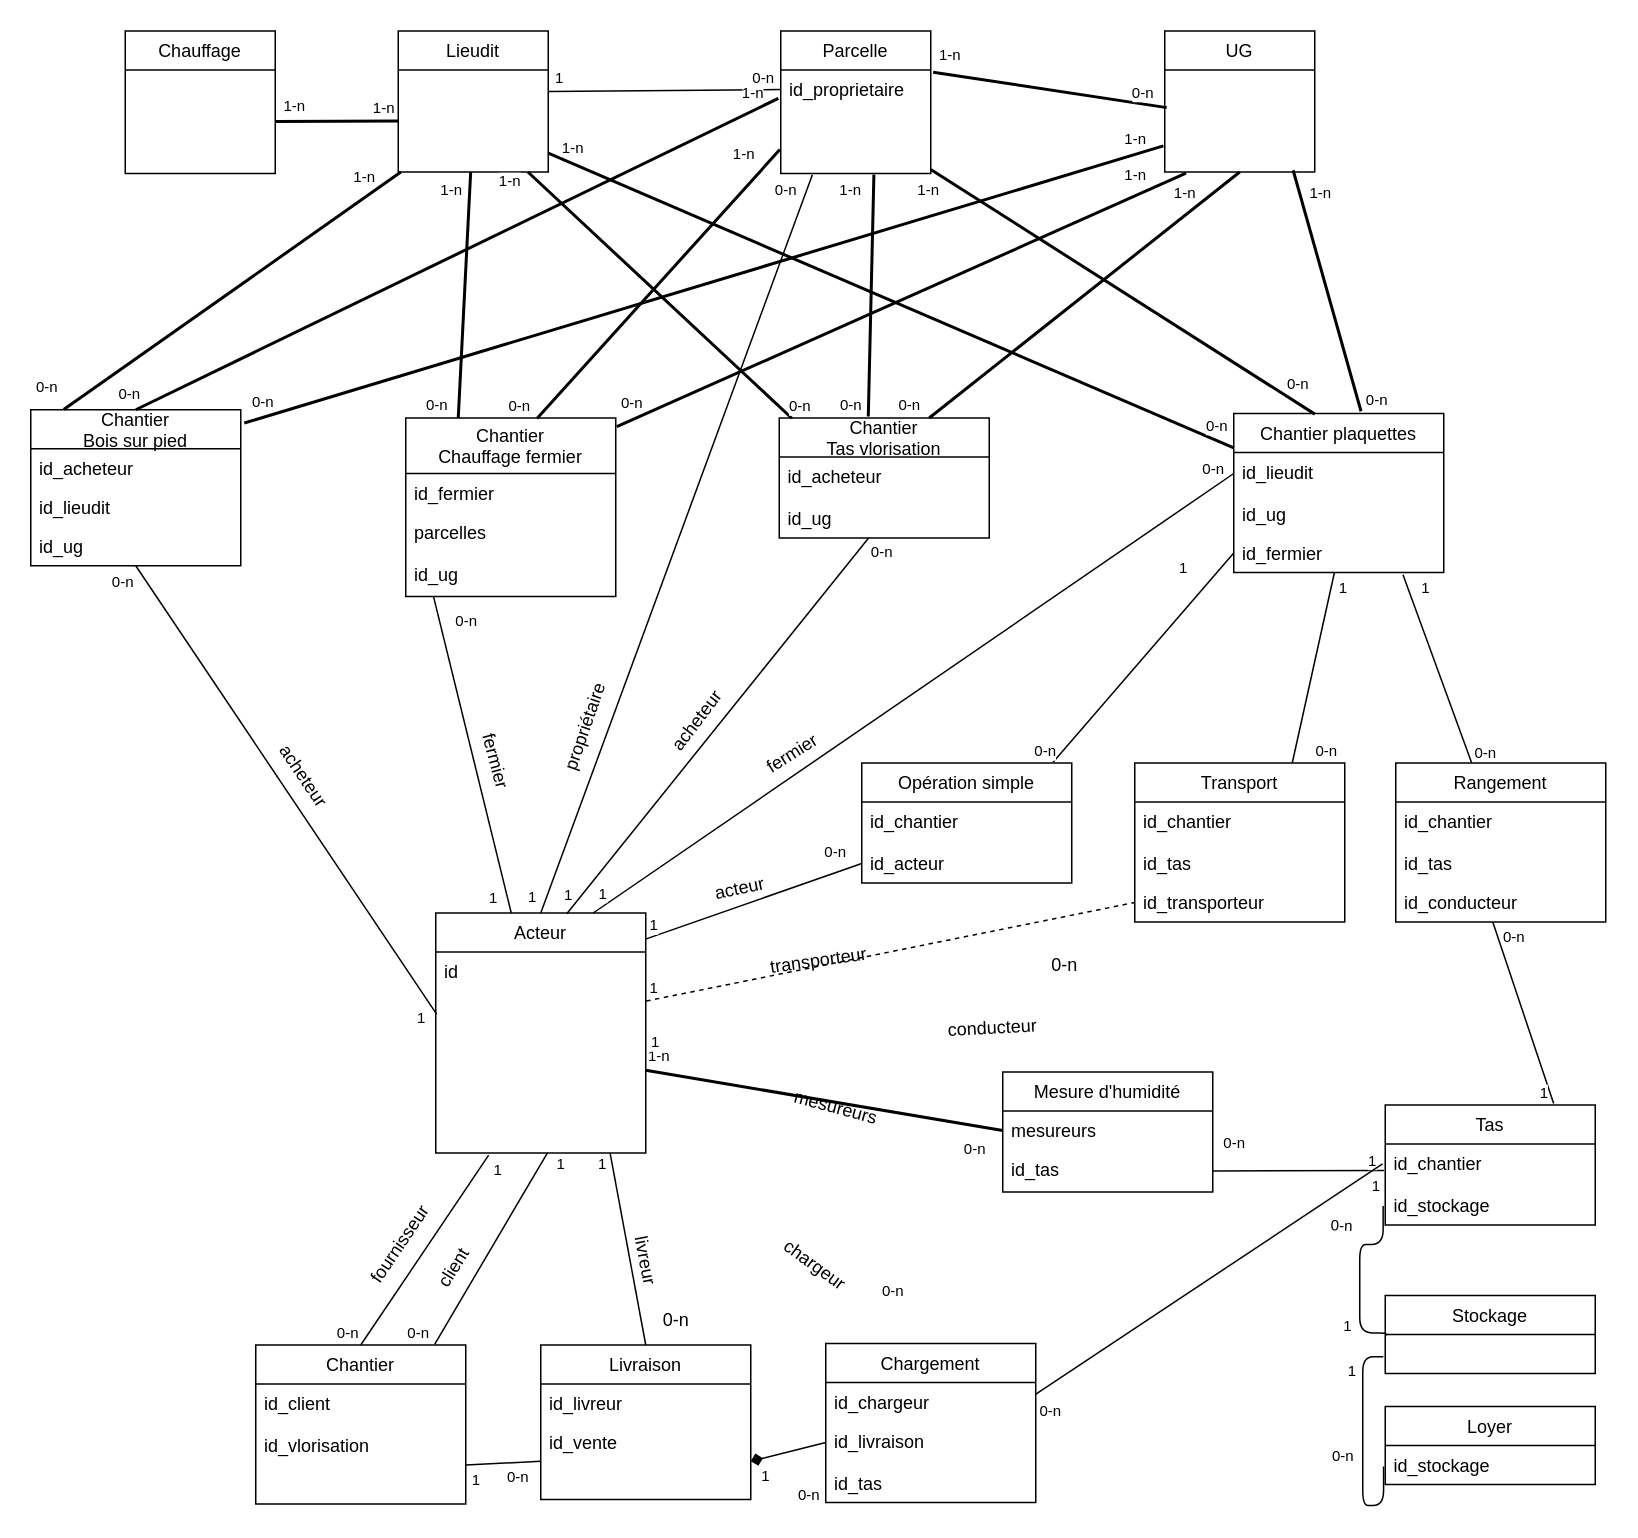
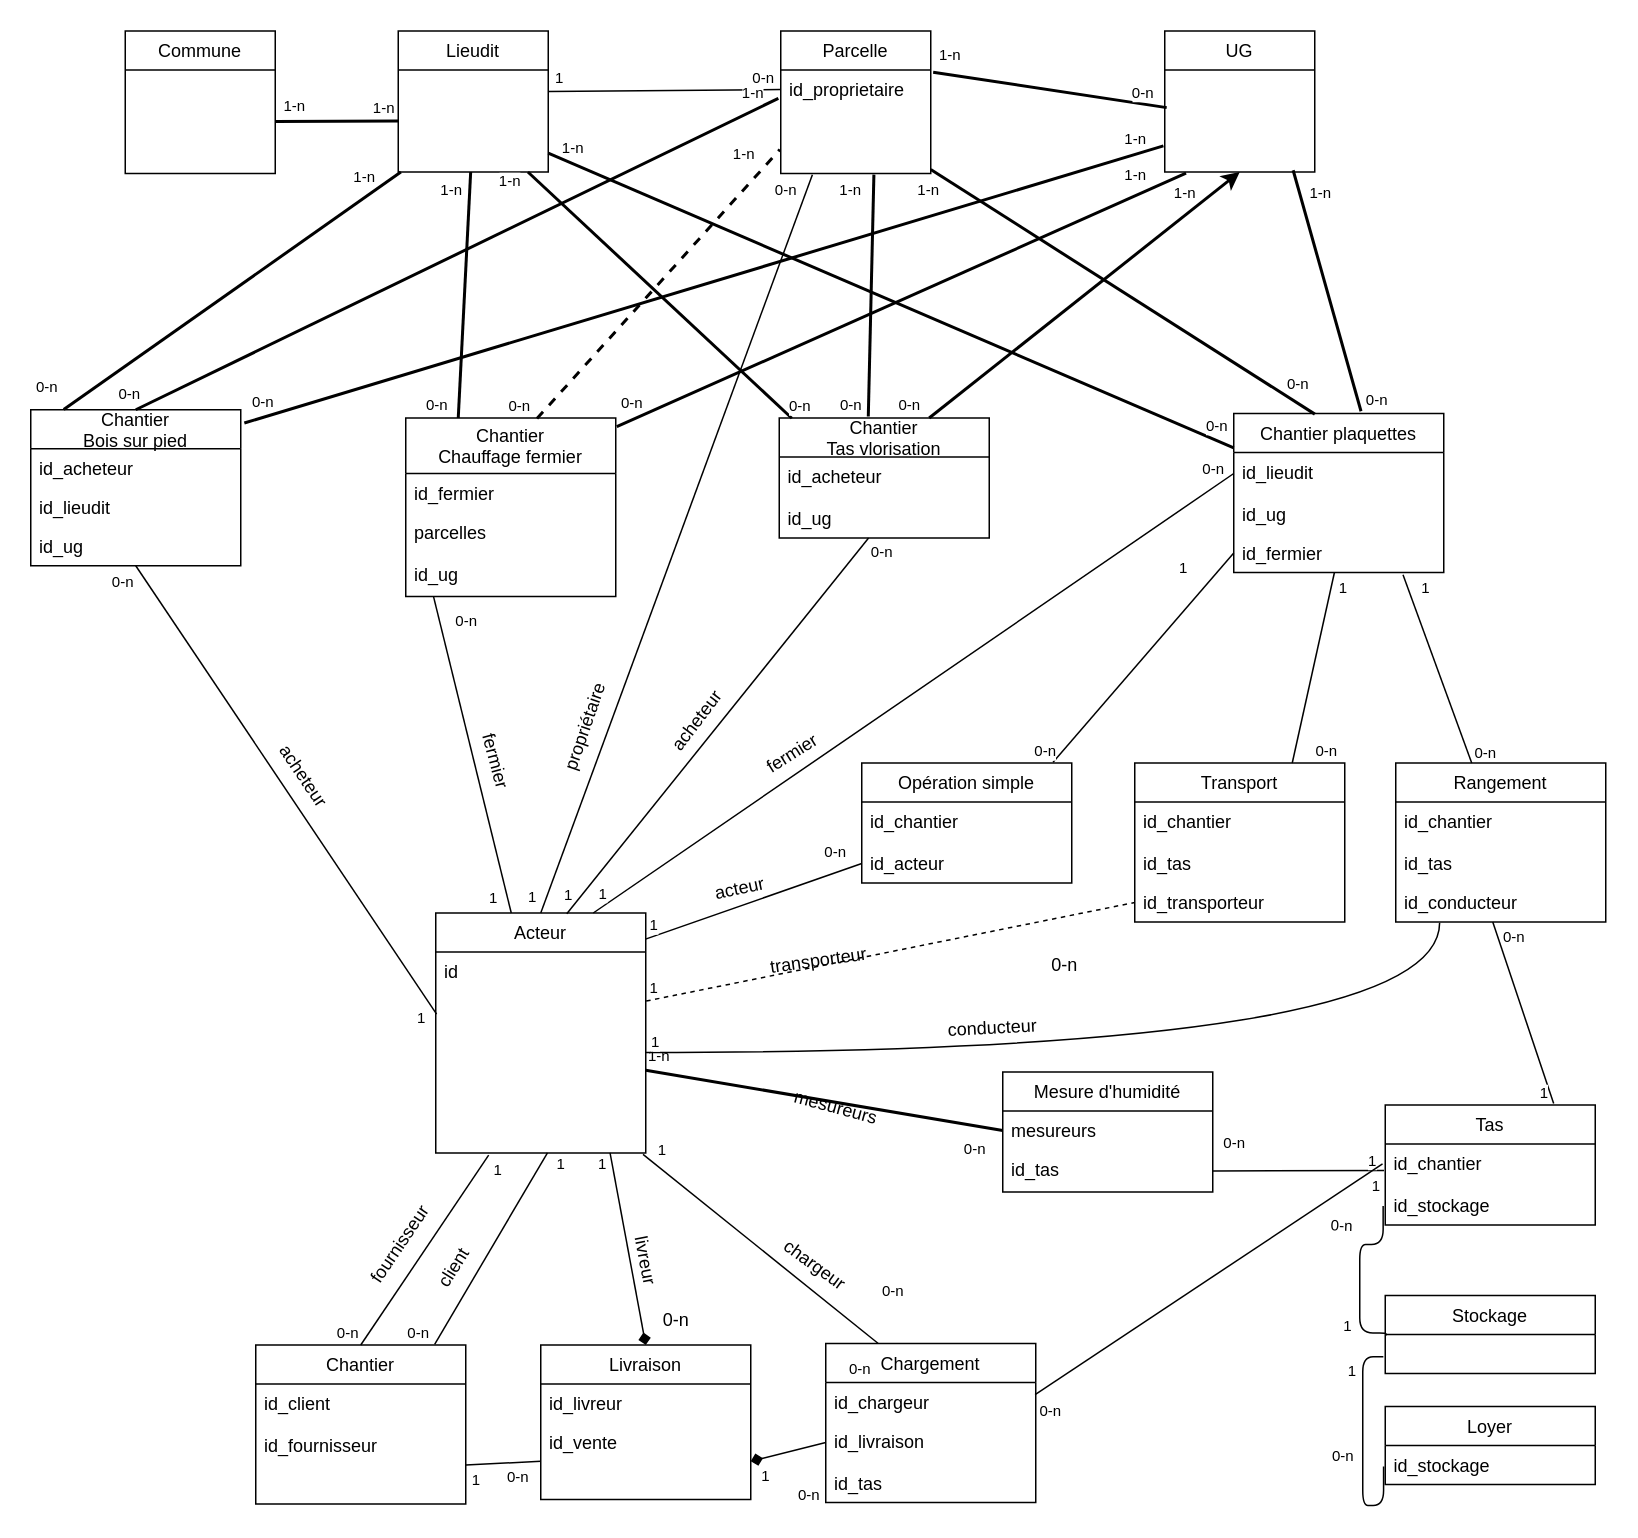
node "Chauffage": label "Chauffage" -> "Commune"
edge "UG" -- "Chantier Tas vlorisation": arrowhead none -> classic
edge "id_proprietaire" -- "Chantier Chauffage fermier": style solid -> dashed
edge "id_conducteur" -- "id": added
edge "id" -- "Chargement": added, labels "1", "0-n"
edge "id" -- "Livraison": arrowhead none -> diamond
node "id_vlorisation": label "id_vlorisation" -> "id_fournisseur"
